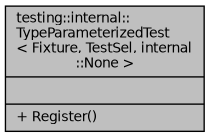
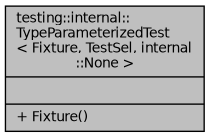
node "testing::internal::": text "+ Register()" -> "+ Fixture()"
